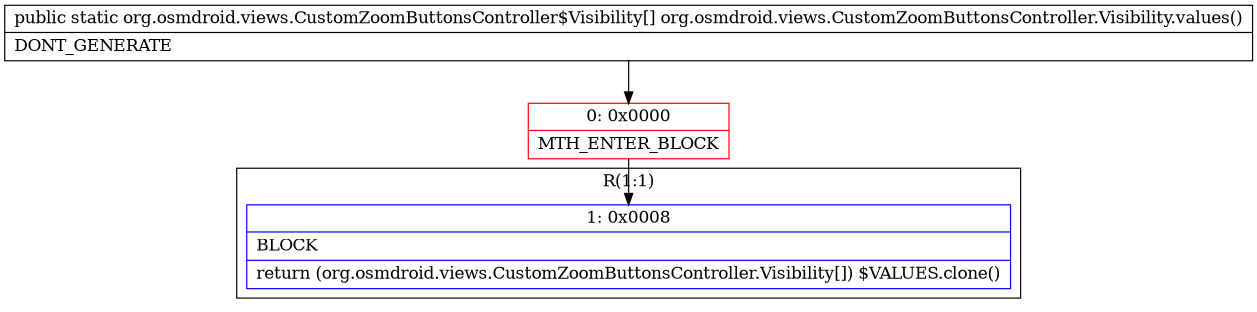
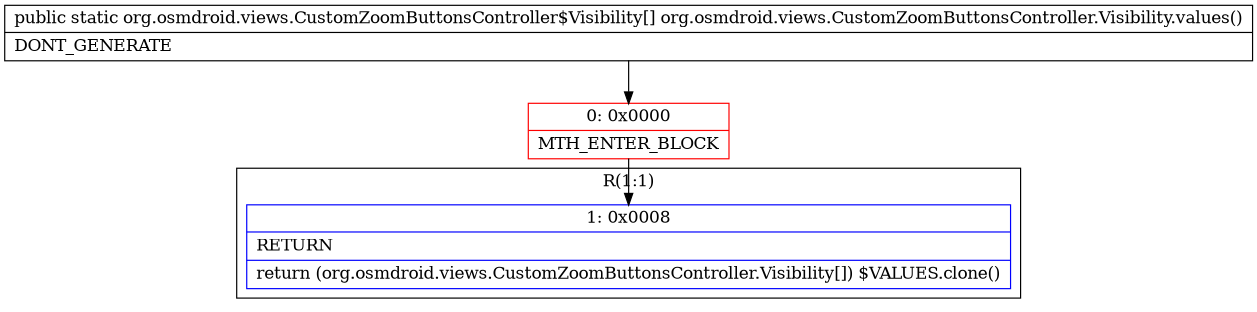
node "1: 0x0008": text "BLOCK" -> "RETURN"
